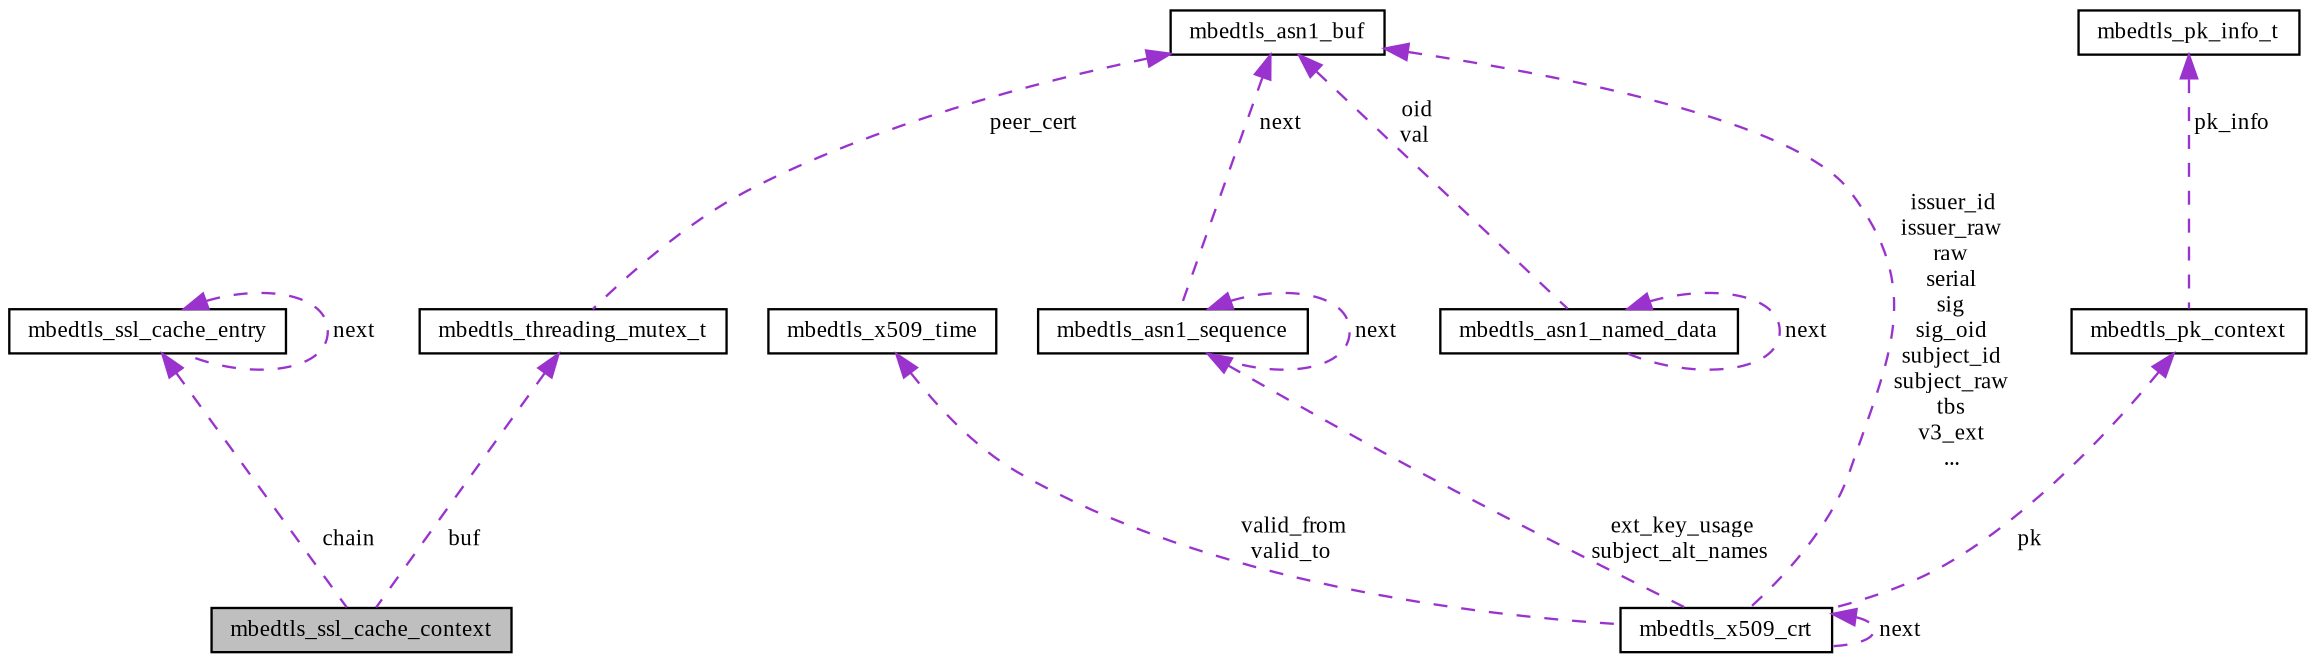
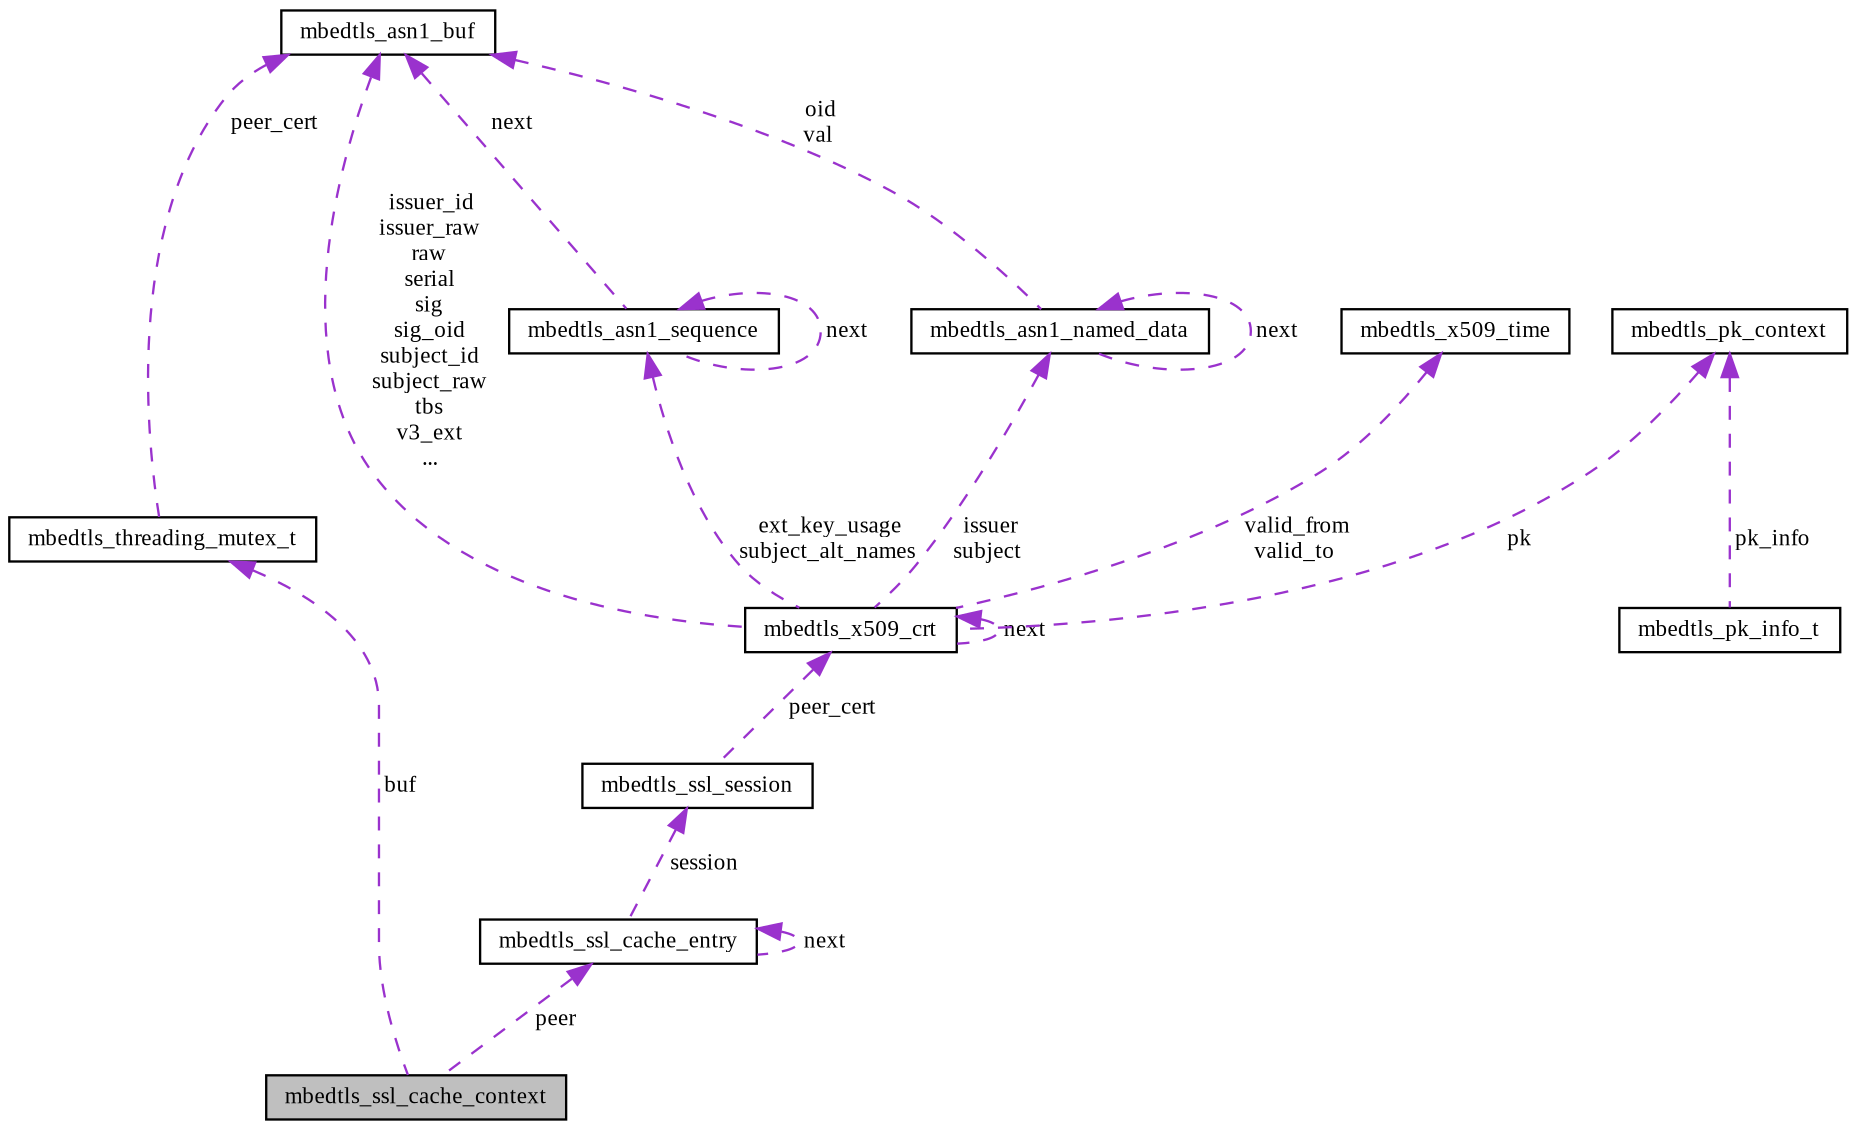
edge "mbedtls_pk_context" -> "mbedtls_pk_info_t": reversed
edge "mbedtls_x509_crt" -> "mbedtls_asn1_named_data": added, label "issuer subject"
edge "mbedtls_ssl_cache_context" -> "mbedtls_ssl_cache_entry": label " chain" -> " peer"
node "mbedtls_ssl_session": added
